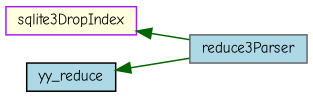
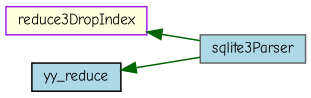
node "sqlite3DropIndex": label "sqlite3DropIndex" -> "reduce3DropIndex"
node "reduce3Parser": label "reduce3Parser" -> "sqlite3Parser"
